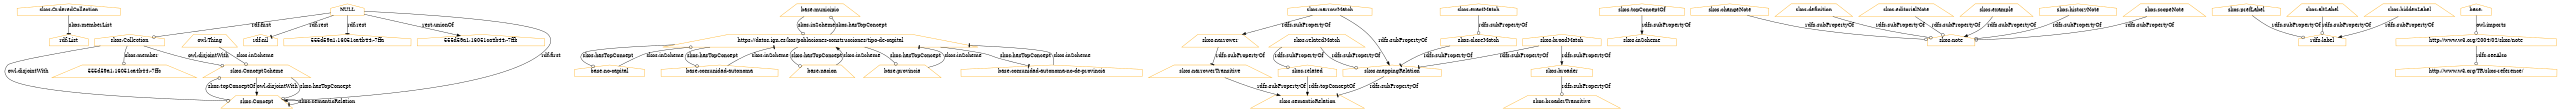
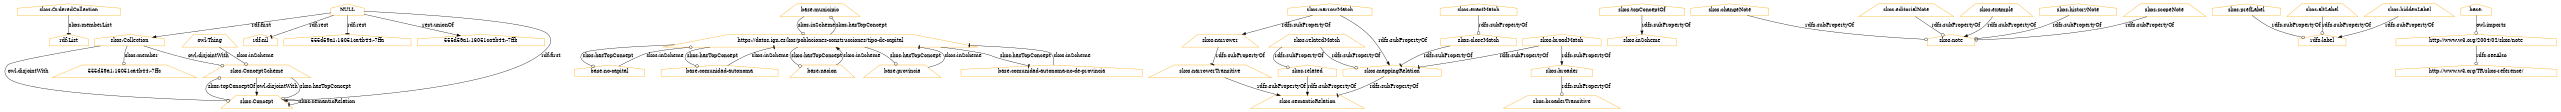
node "skos:definition": removed
edge "NULL" -> "skos:Collection": arrowhead odot -> normal
edge "skos:related" -> "skos:semanticRelation": label "rdfs:topConceptOf" -> "rdfs:subPropertyOf"
